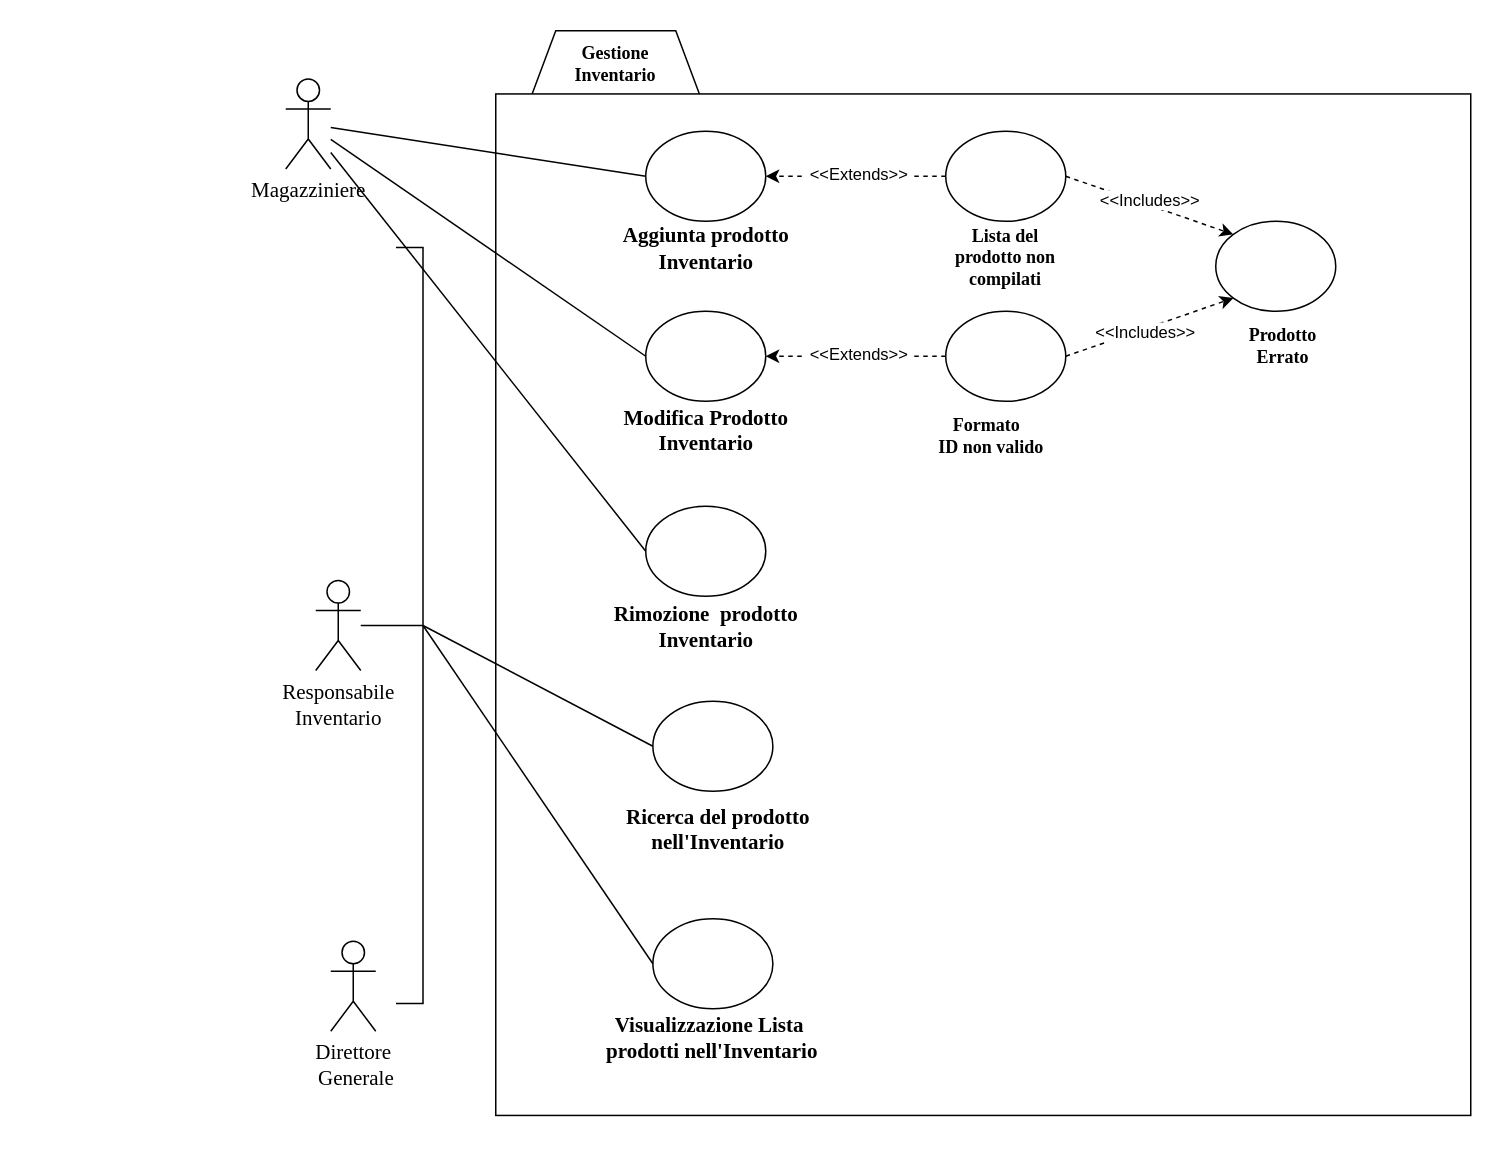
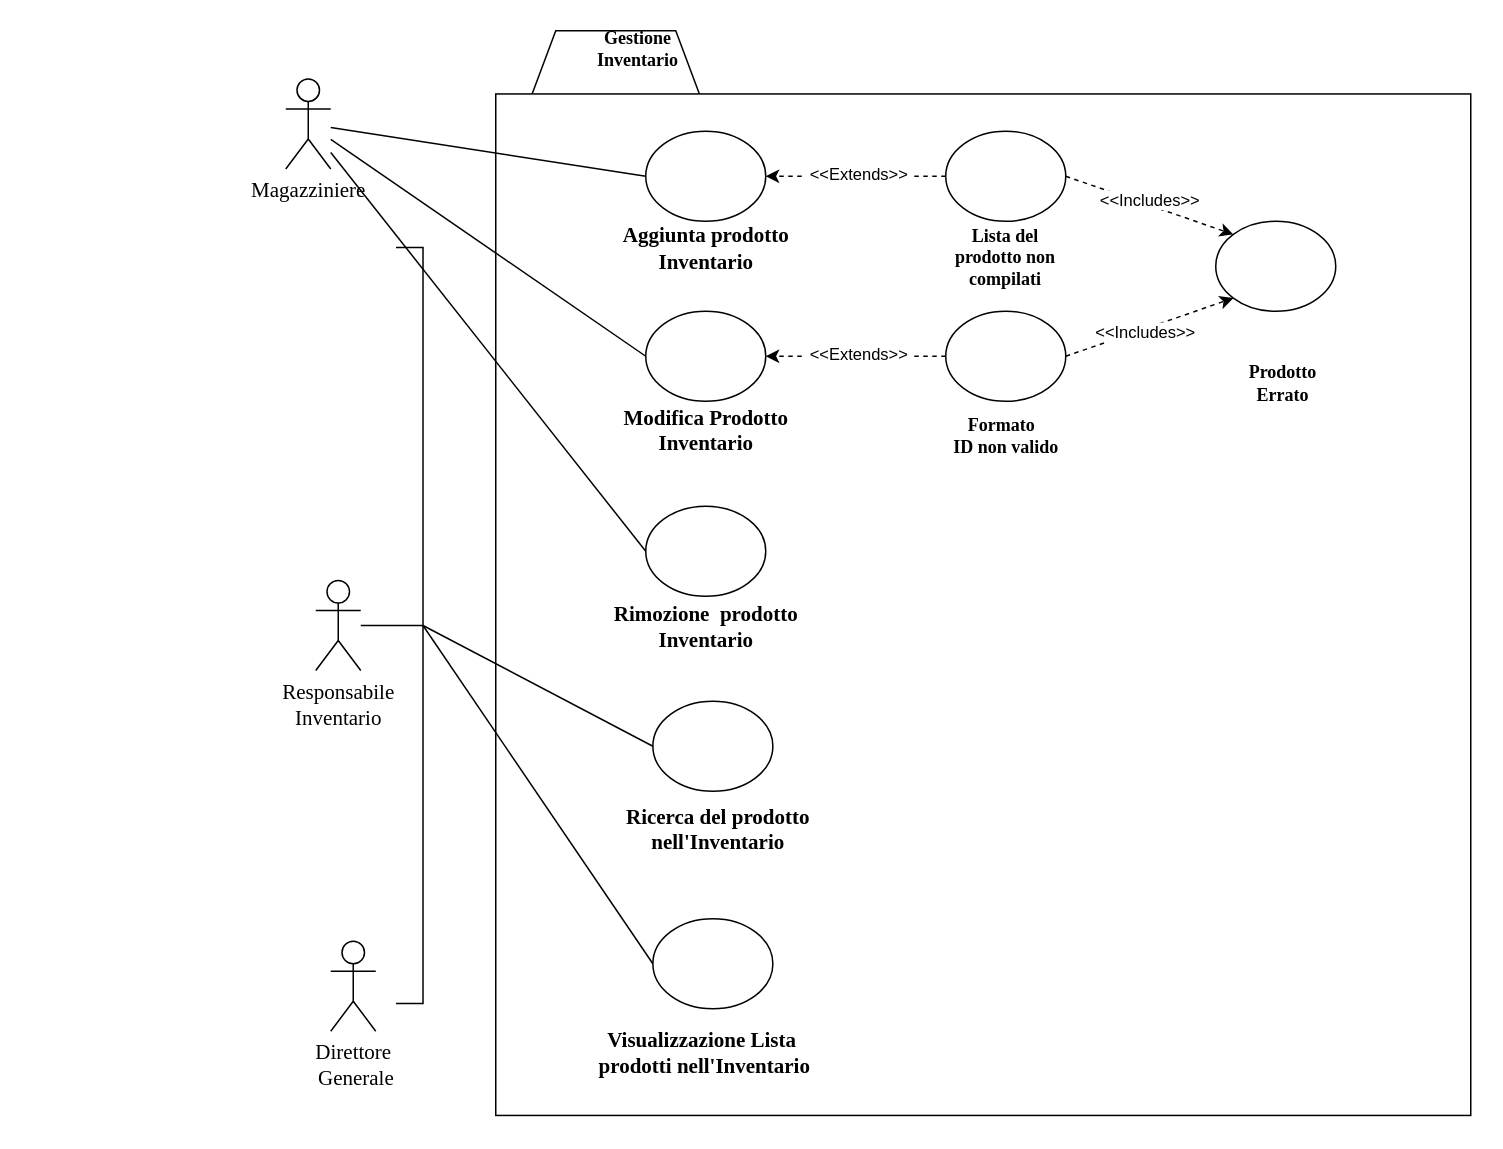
node "Gestione Inventario": moved (616, 64) -> (638, 49)
node "Prodotto Errato": moved (1283, 356) -> (1283, 394)
node "Formato ID non valido": moved (991, 446) -> (1006, 446)
node "Visualizzazione Lista prodotti nell'Inventario": moved (713, 1039) -> (705, 1054)
